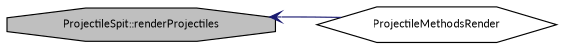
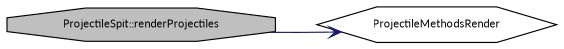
edge "ProjectileMethodsRender" -> "ProjectileSpit::renderProjectiles": reversed
